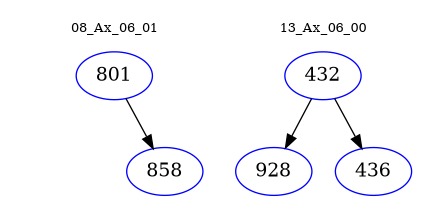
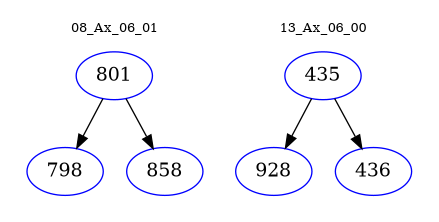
node "432": label "432" -> "435"
node "798": added
